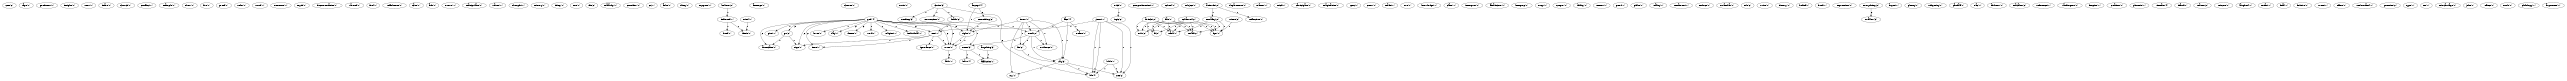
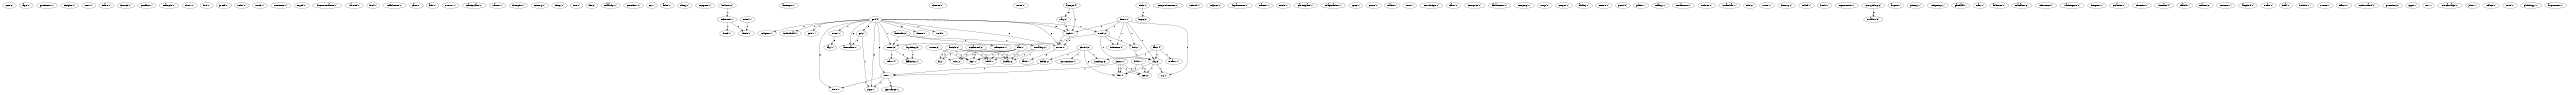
node "petri(1)": label "petri(1)" -> "petri(5)"
node "something(2)": label "something(2)" -> "way(2)"
edge "god(4)" -> "day(1)": now "loves(1)" -> "day(1)"
edge "fact(4)" -> "truth(2)": now "fact(4)" -> "nothing(3)"
edge "schaertel(2)" -> "fi(2)": removed, label "1"
edge "attitude(2)" -> "seem(3)": added, label "1"
edge "one(1)" -> "trust(1)": removed, label "1"
